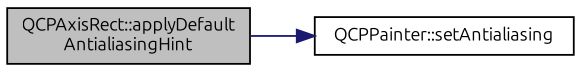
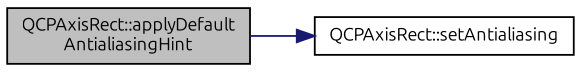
node "QCPPainter::setAntialiasing": label "QCPPainter::setAntialiasing" -> "QCPAxisRect::setAntialiasing"
